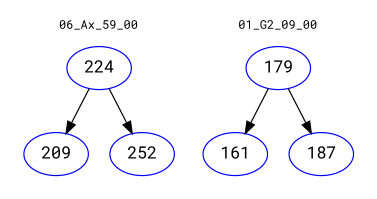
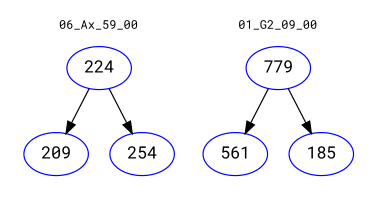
node "179": label "179" -> "779"
node "252": label "252" -> "254"
node "161": label "161" -> "561"
node "187": label "187" -> "185"
